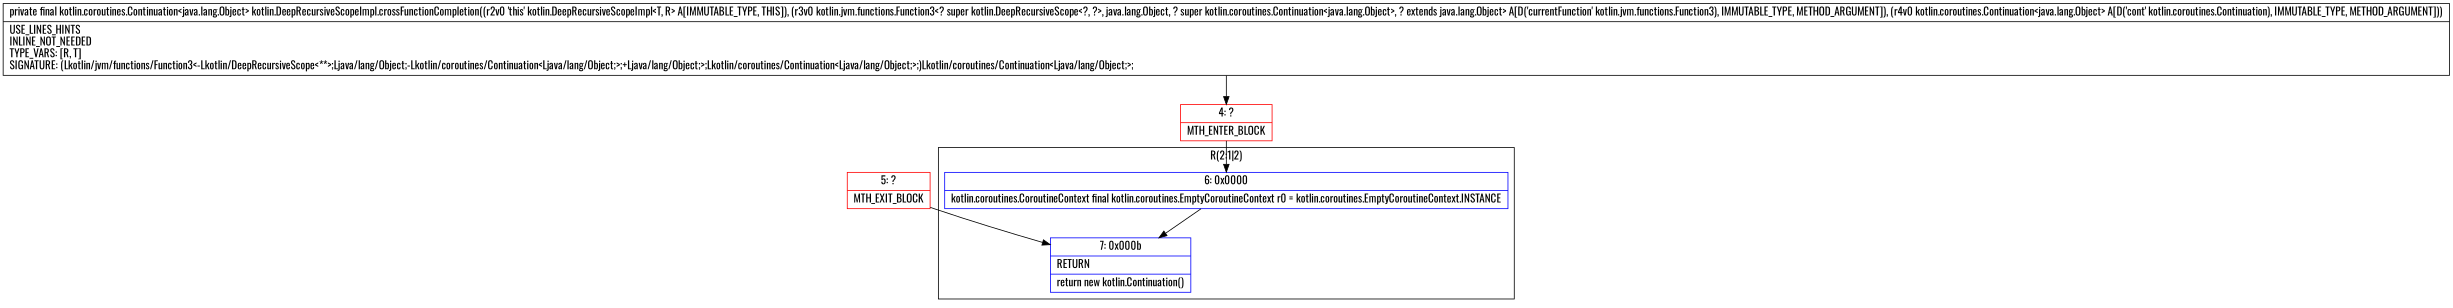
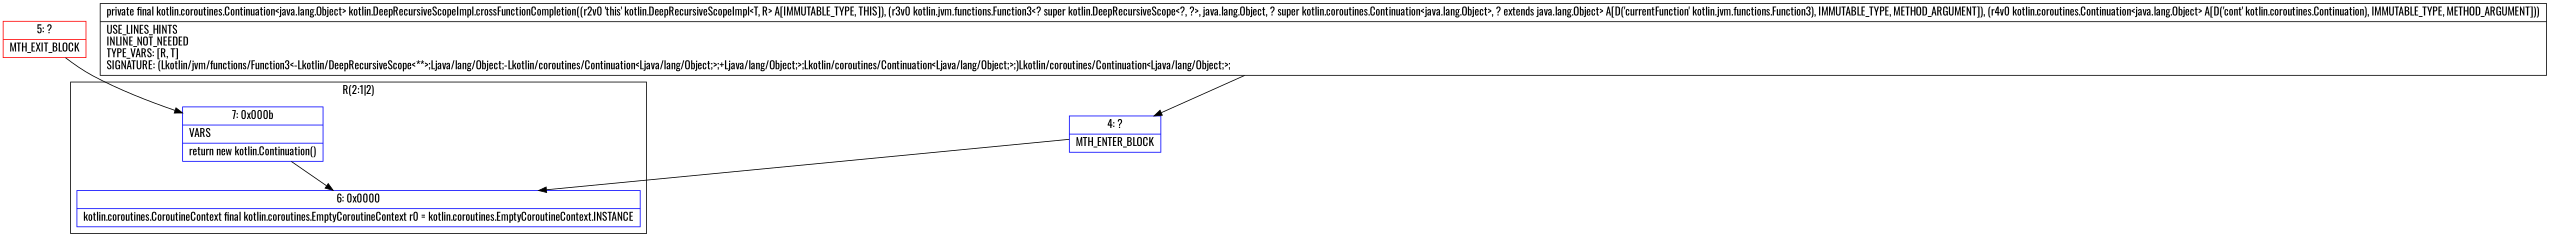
node "4: ?": color red -> blue
edge "6: 0x0000" -> "7: 0x000b": reversed
node "7: 0x000b": text "RETURN" -> "VARS"
